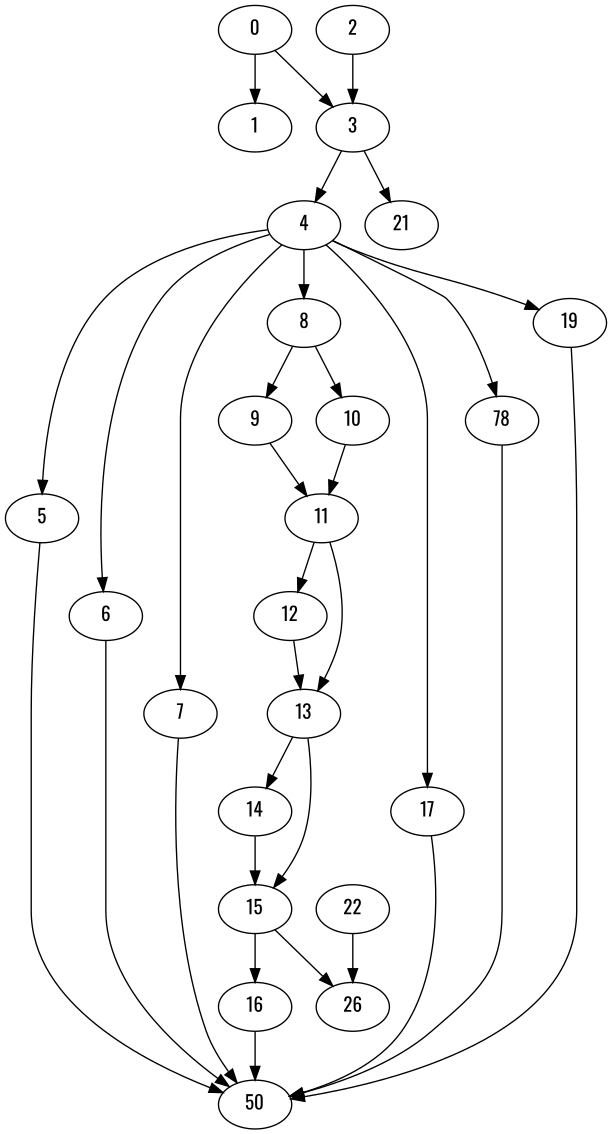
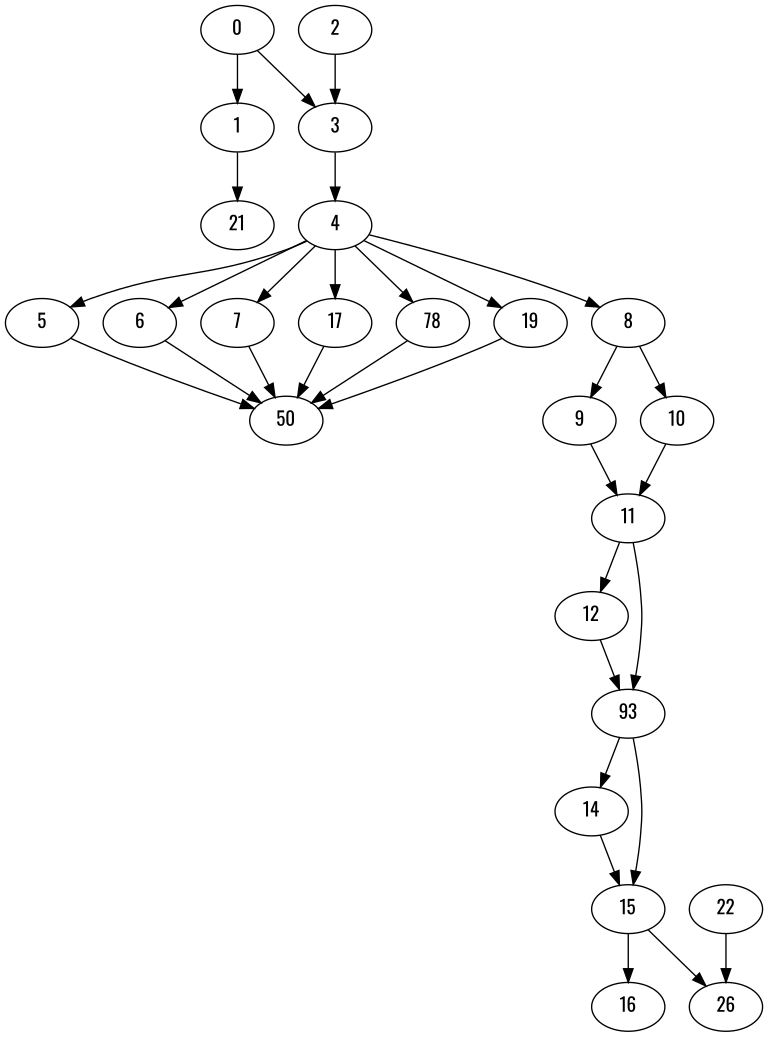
edge "3" -> "21": now "1" -> "21"
node "13": label "13" -> "93"
edge "16" -> "50": removed
